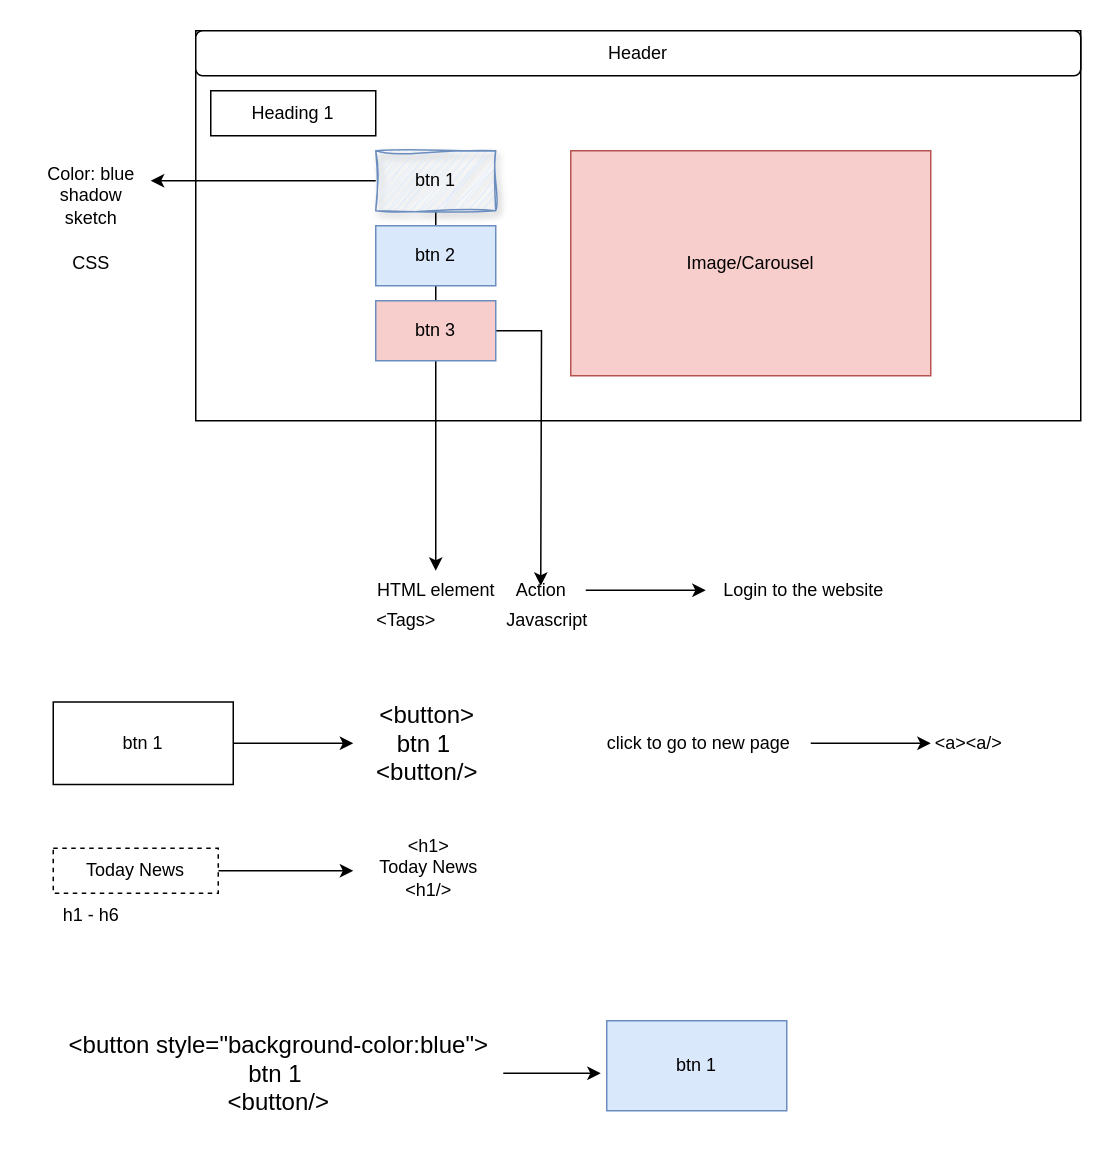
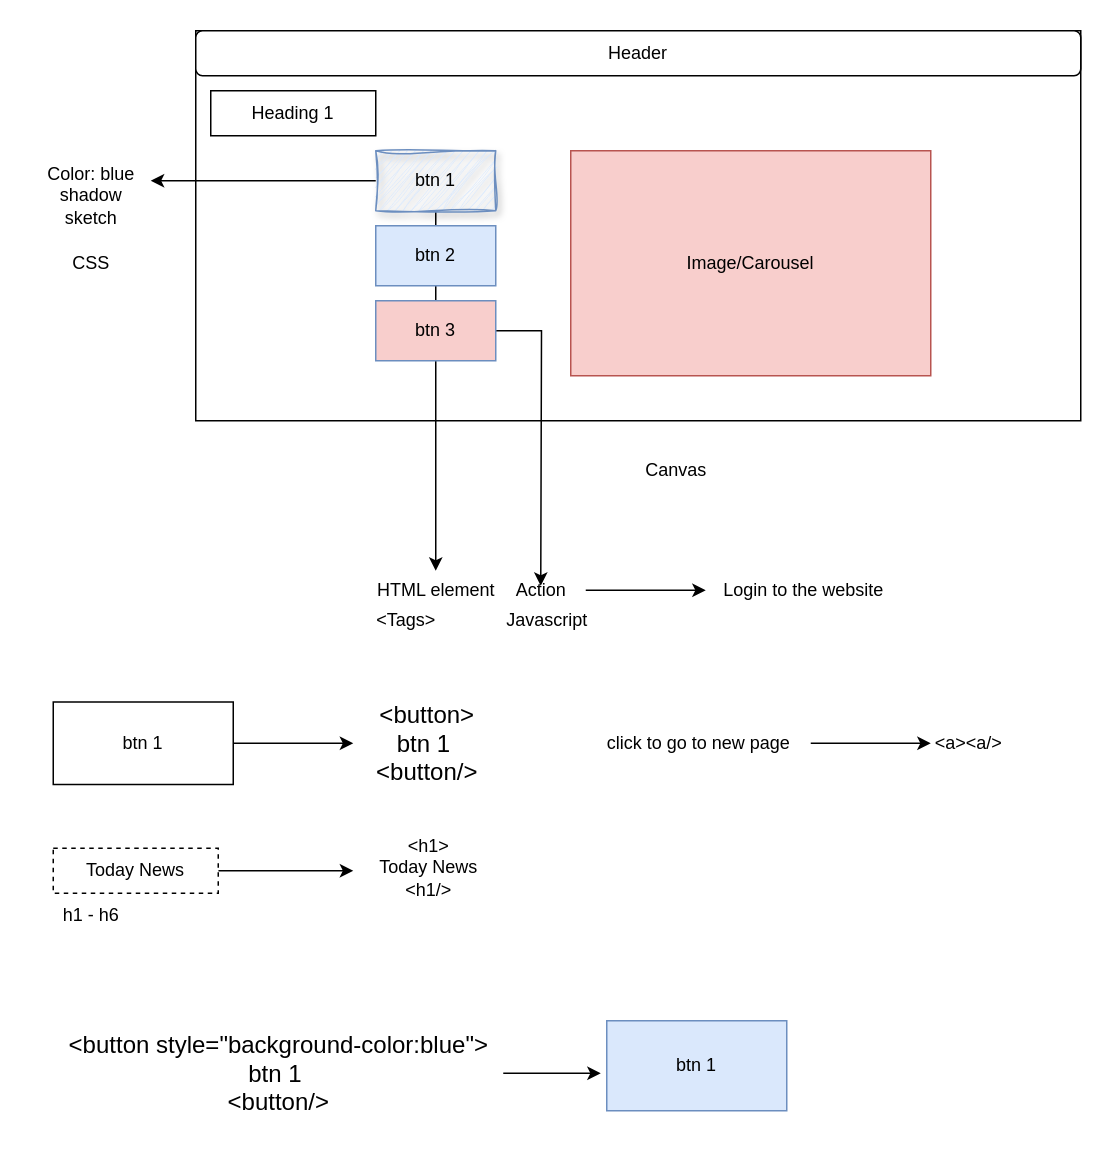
node "Canvas": added
